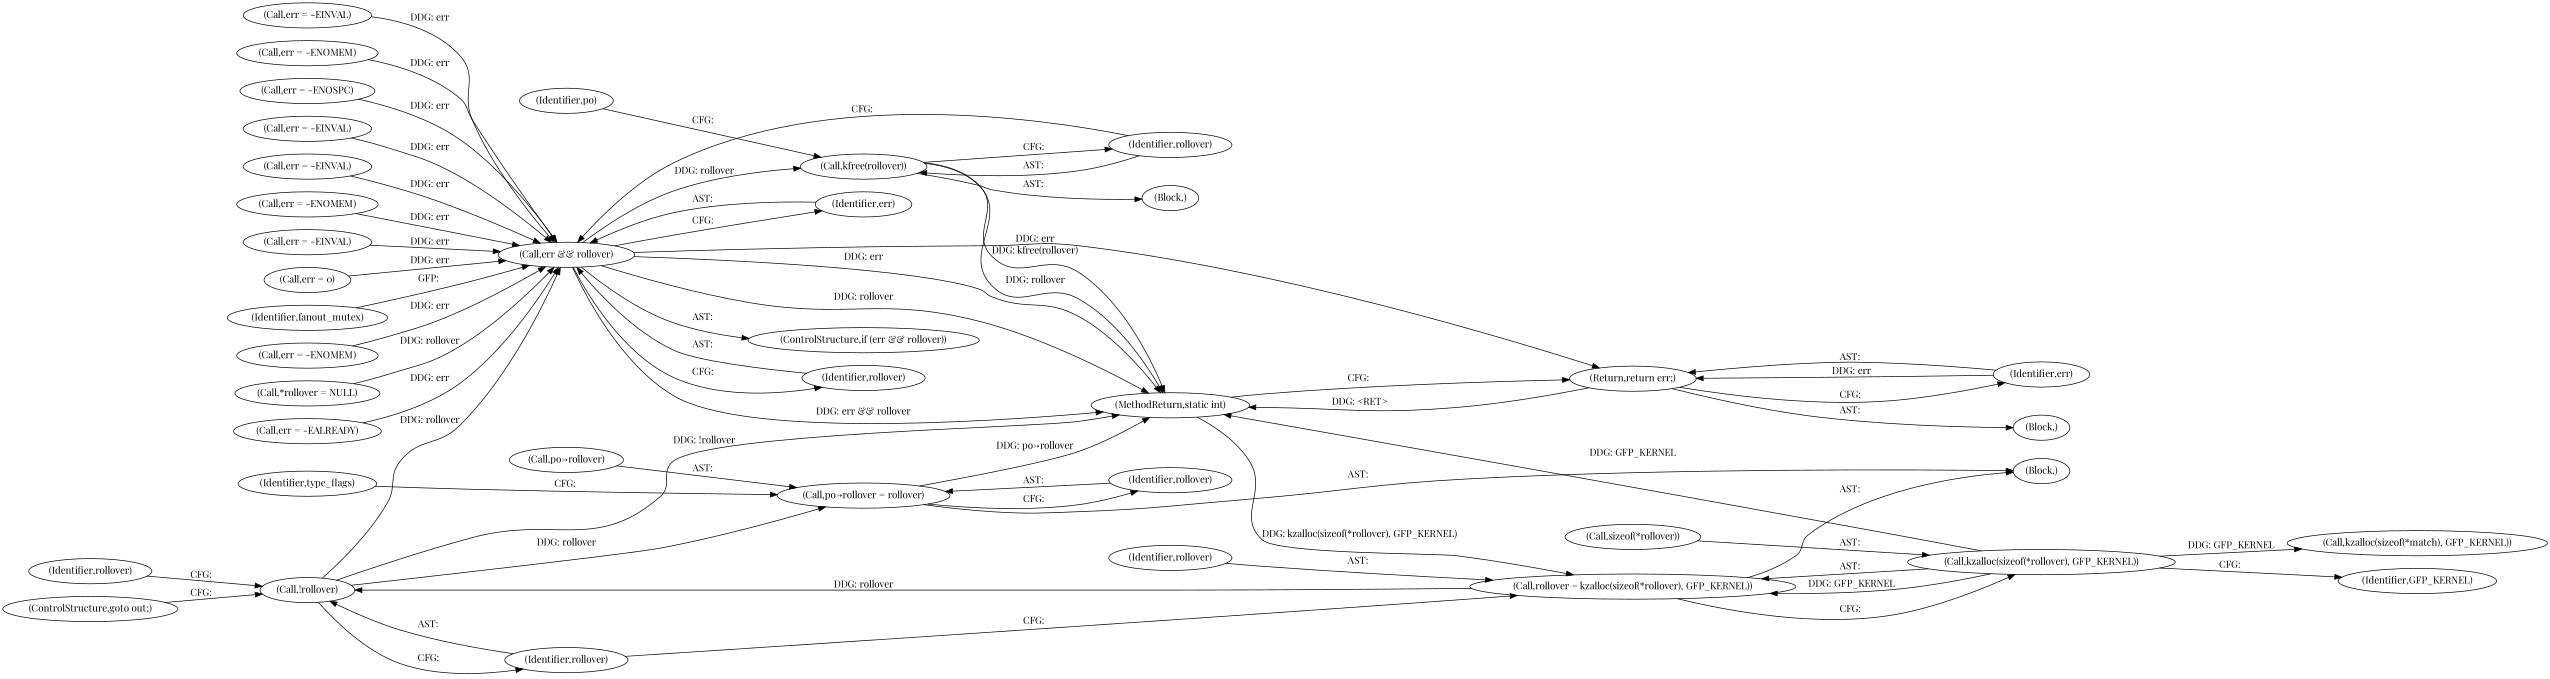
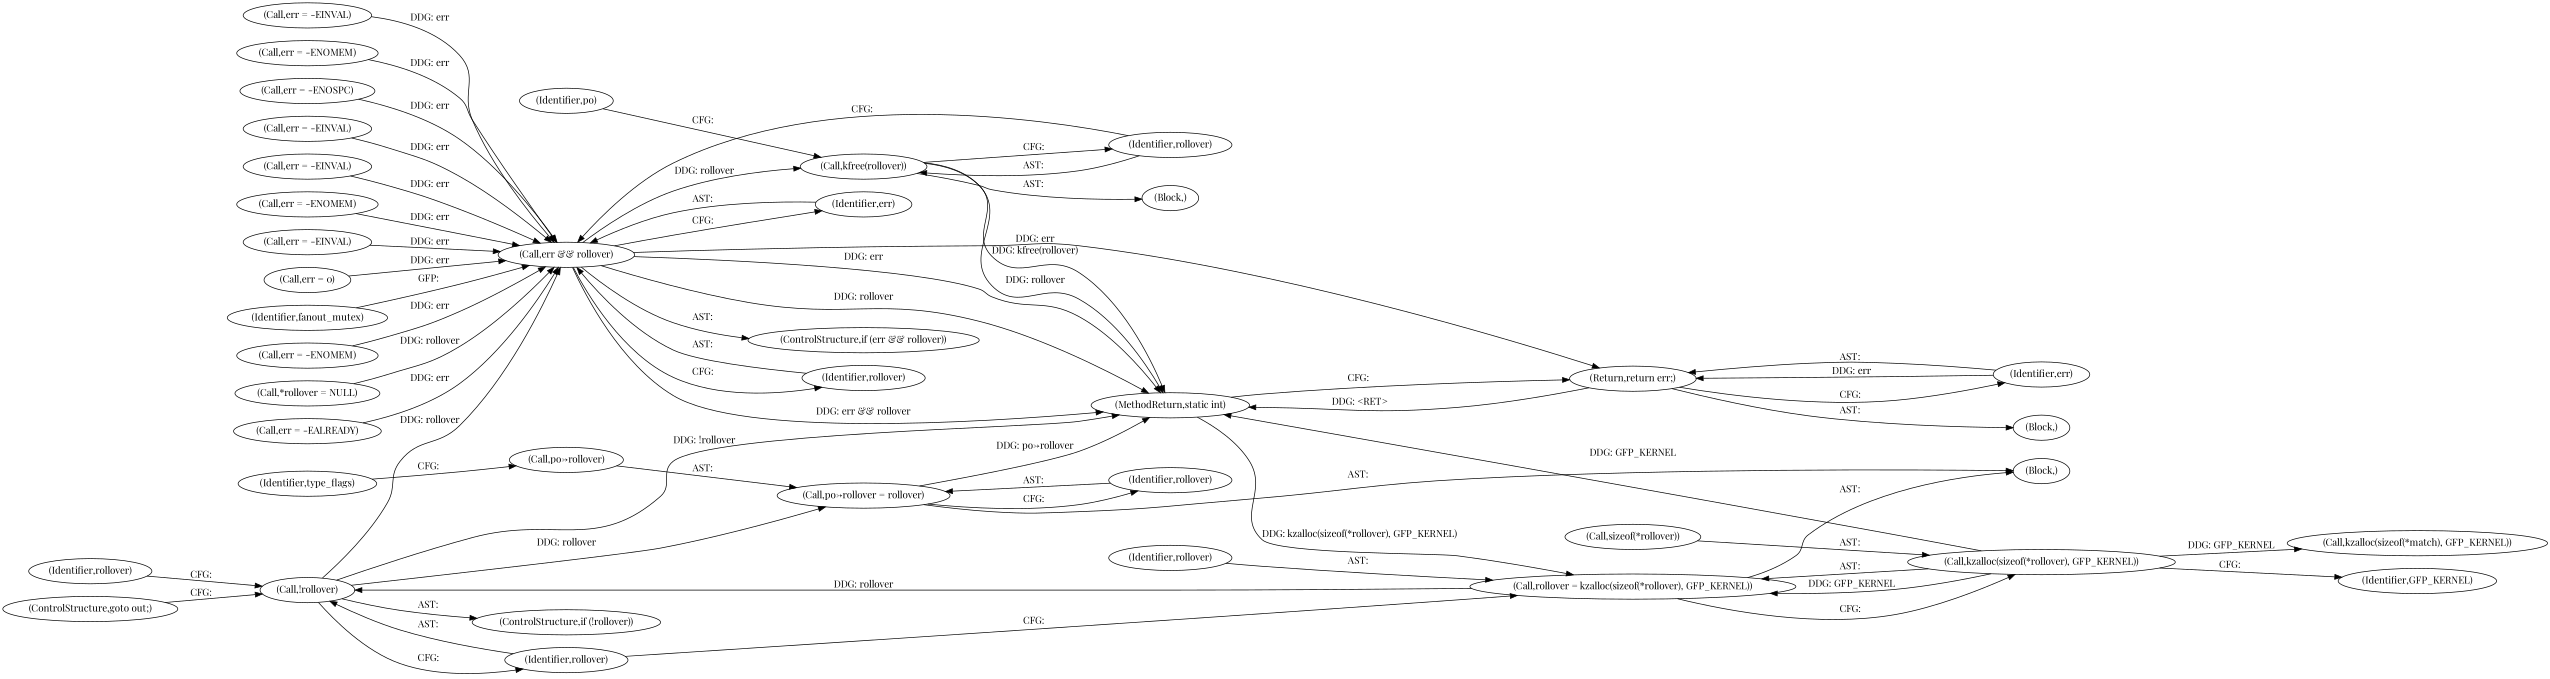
edge "(Identifier,type_flags)" -> "(Call,po->rollover = rollover)": now "(Identifier,type_flags)" -> "(Call,po->rollover)"
node "(ControlStructure,if (!rollover))": added
